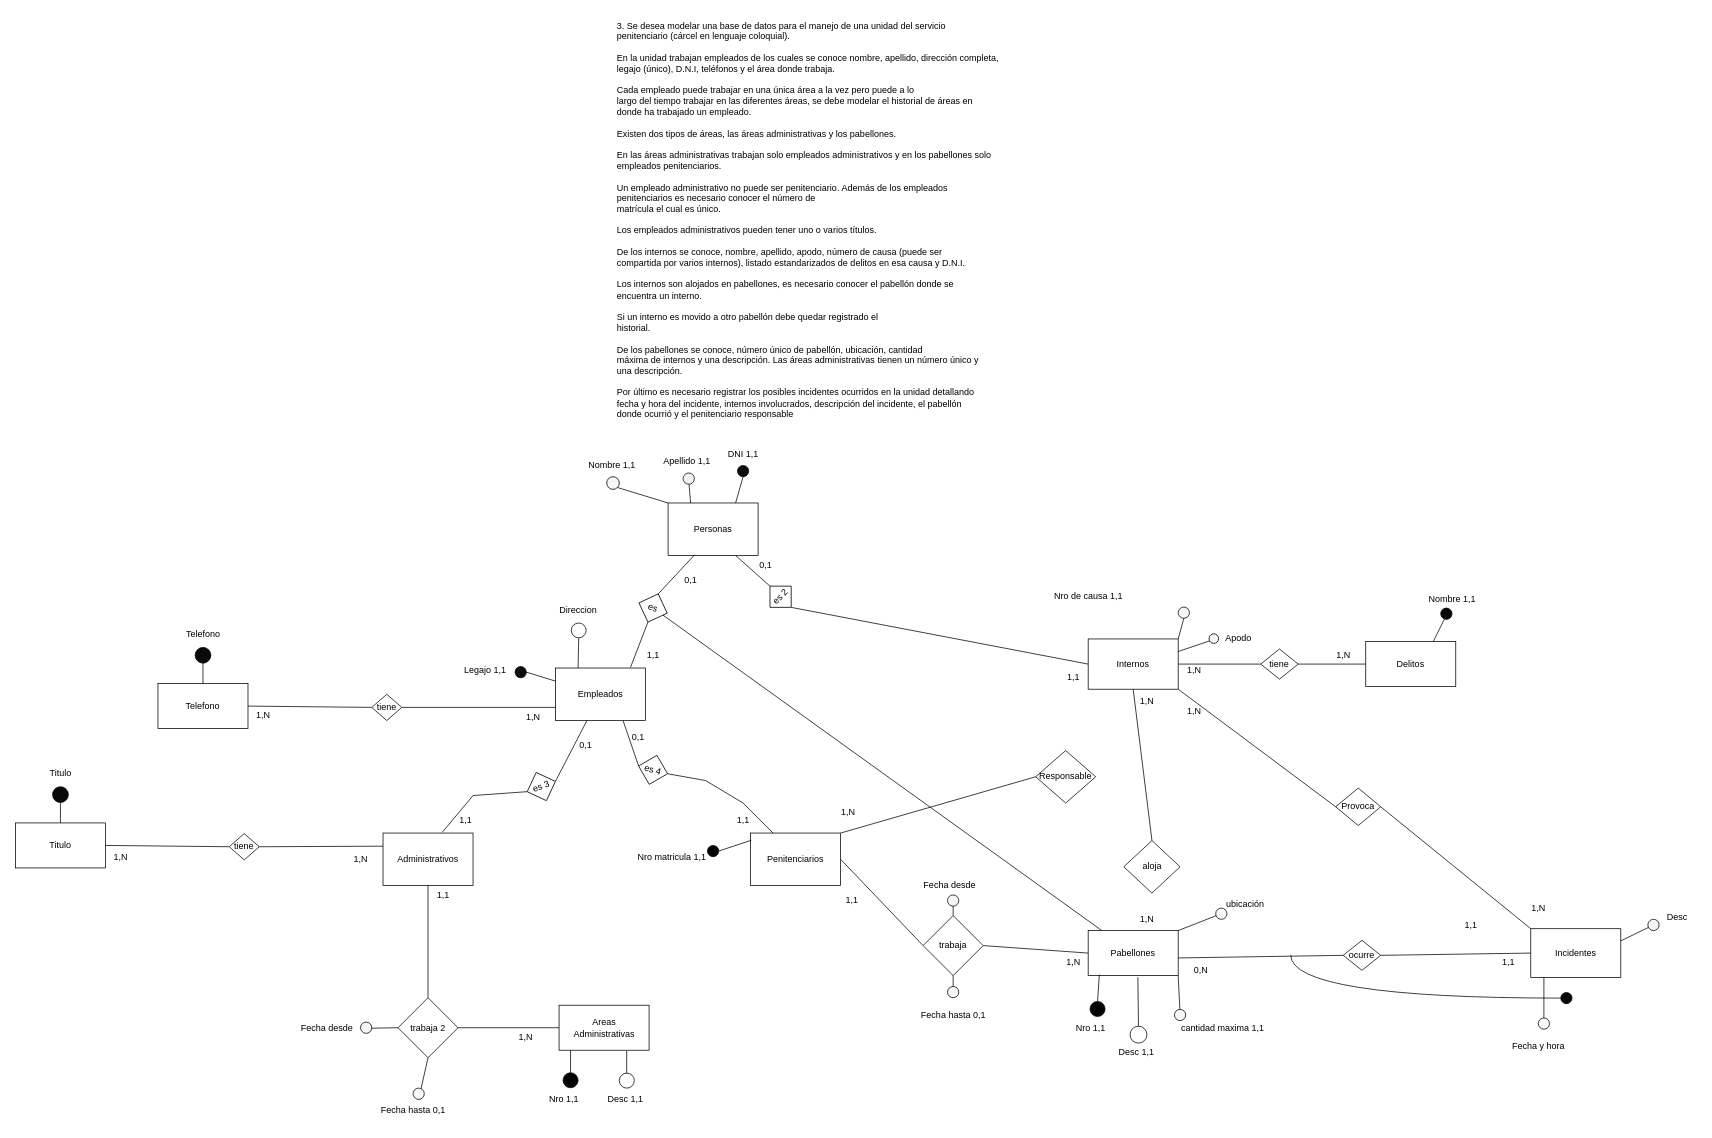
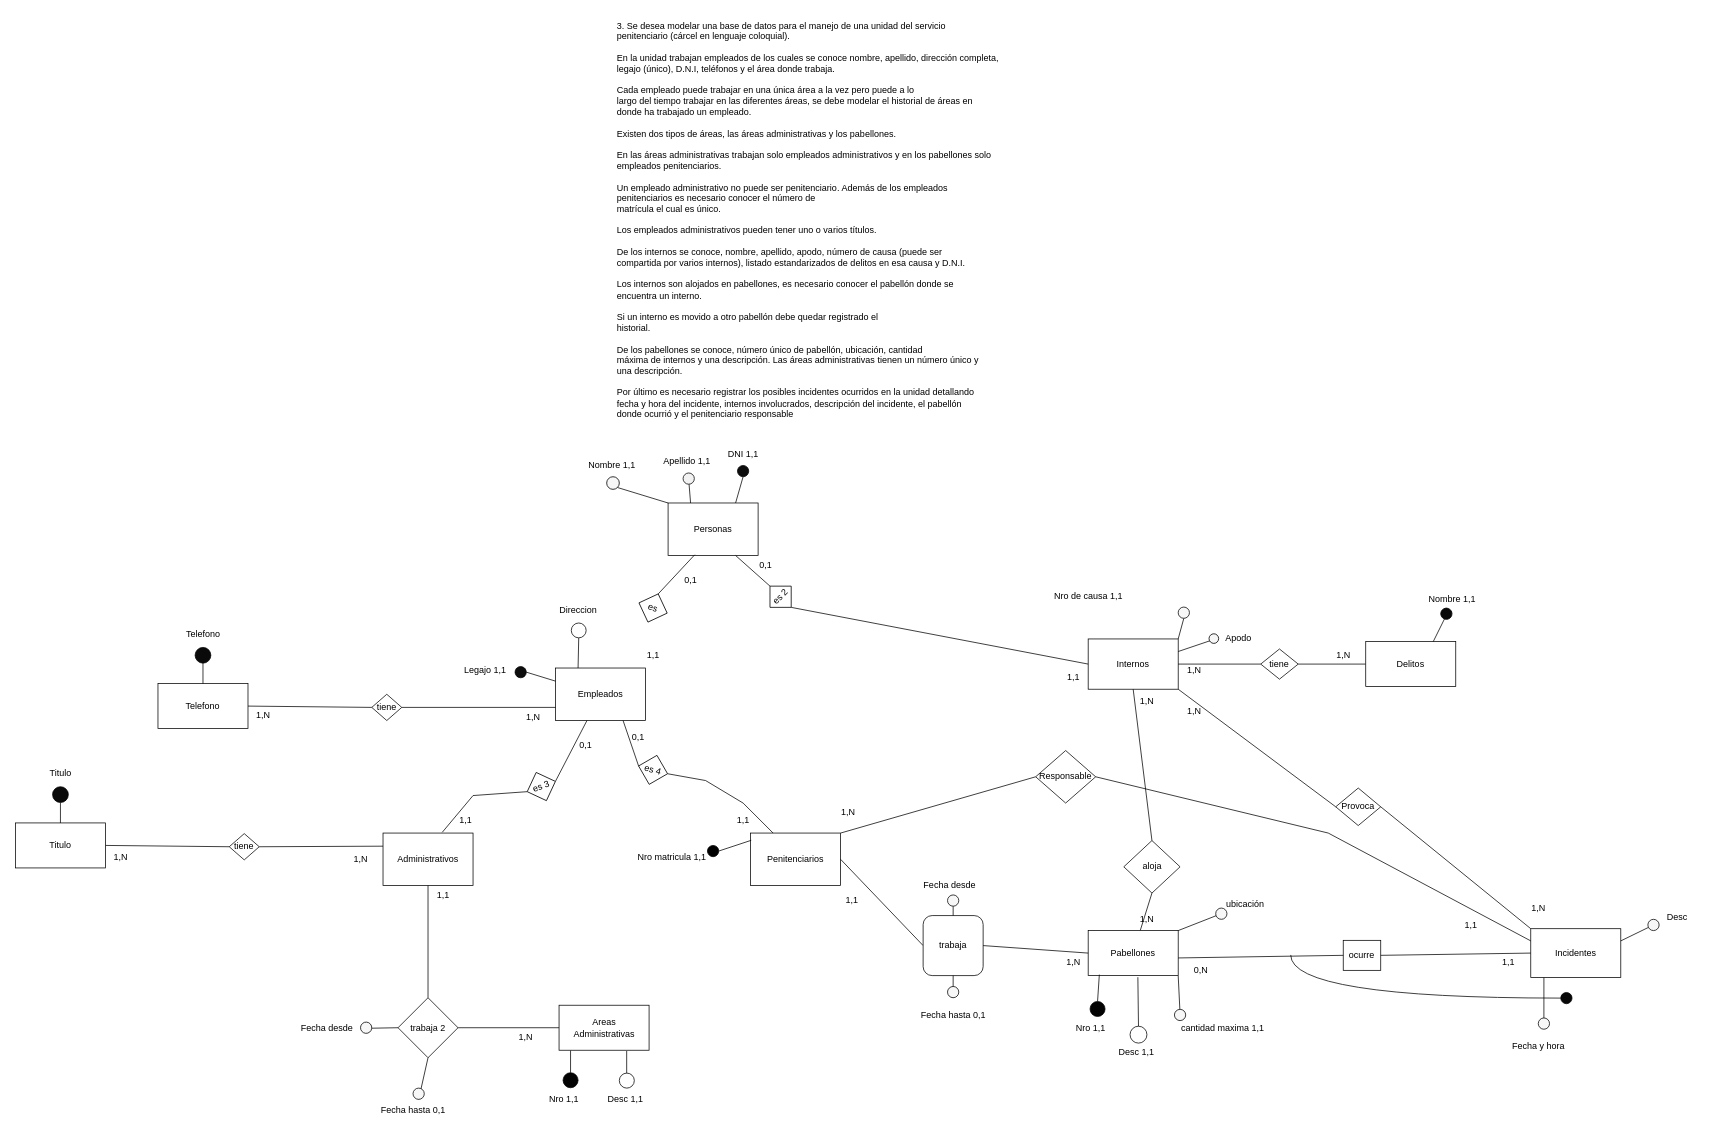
edge "es" -- "Empleados": removed
edge "es" -- "Pabellones": now "aloja" -- "Pabellones"
edge "Responsable" -- "Incidentes": added
node "trabaja": shape diamond -> rounded rectangle
node "ocurre": shape diamond -> rectangle
